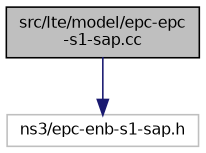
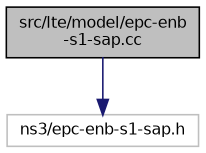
node "src/lte/model/epc-epc -s1-sap.cc": label "src/lte/model/epc-epc -s1-sap.cc" -> "src/lte/model/epc-enb -s1-sap.cc"
